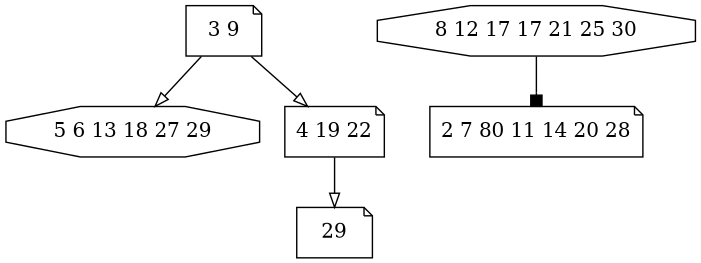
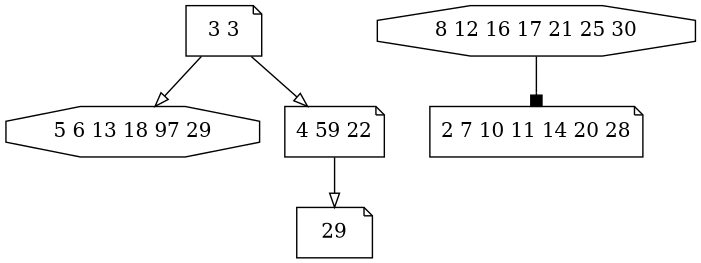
node "3 9": label "3 9" -> "3 3"
node "8 12 17 17 21 25 30": label "8 12 17 17 21 25 30" -> "8 12 16 17 21 25 30"
node "5 6 13 18 27 29": label "5 6 13 18 27 29" -> "5 6 13 18 97 29"
node "4 19 22": label "4 19 22" -> "4 59 22"
node "2 7 80 11 14 20 28": label "2 7 80 11 14 20 28" -> "2 7 10 11 14 20 28"
